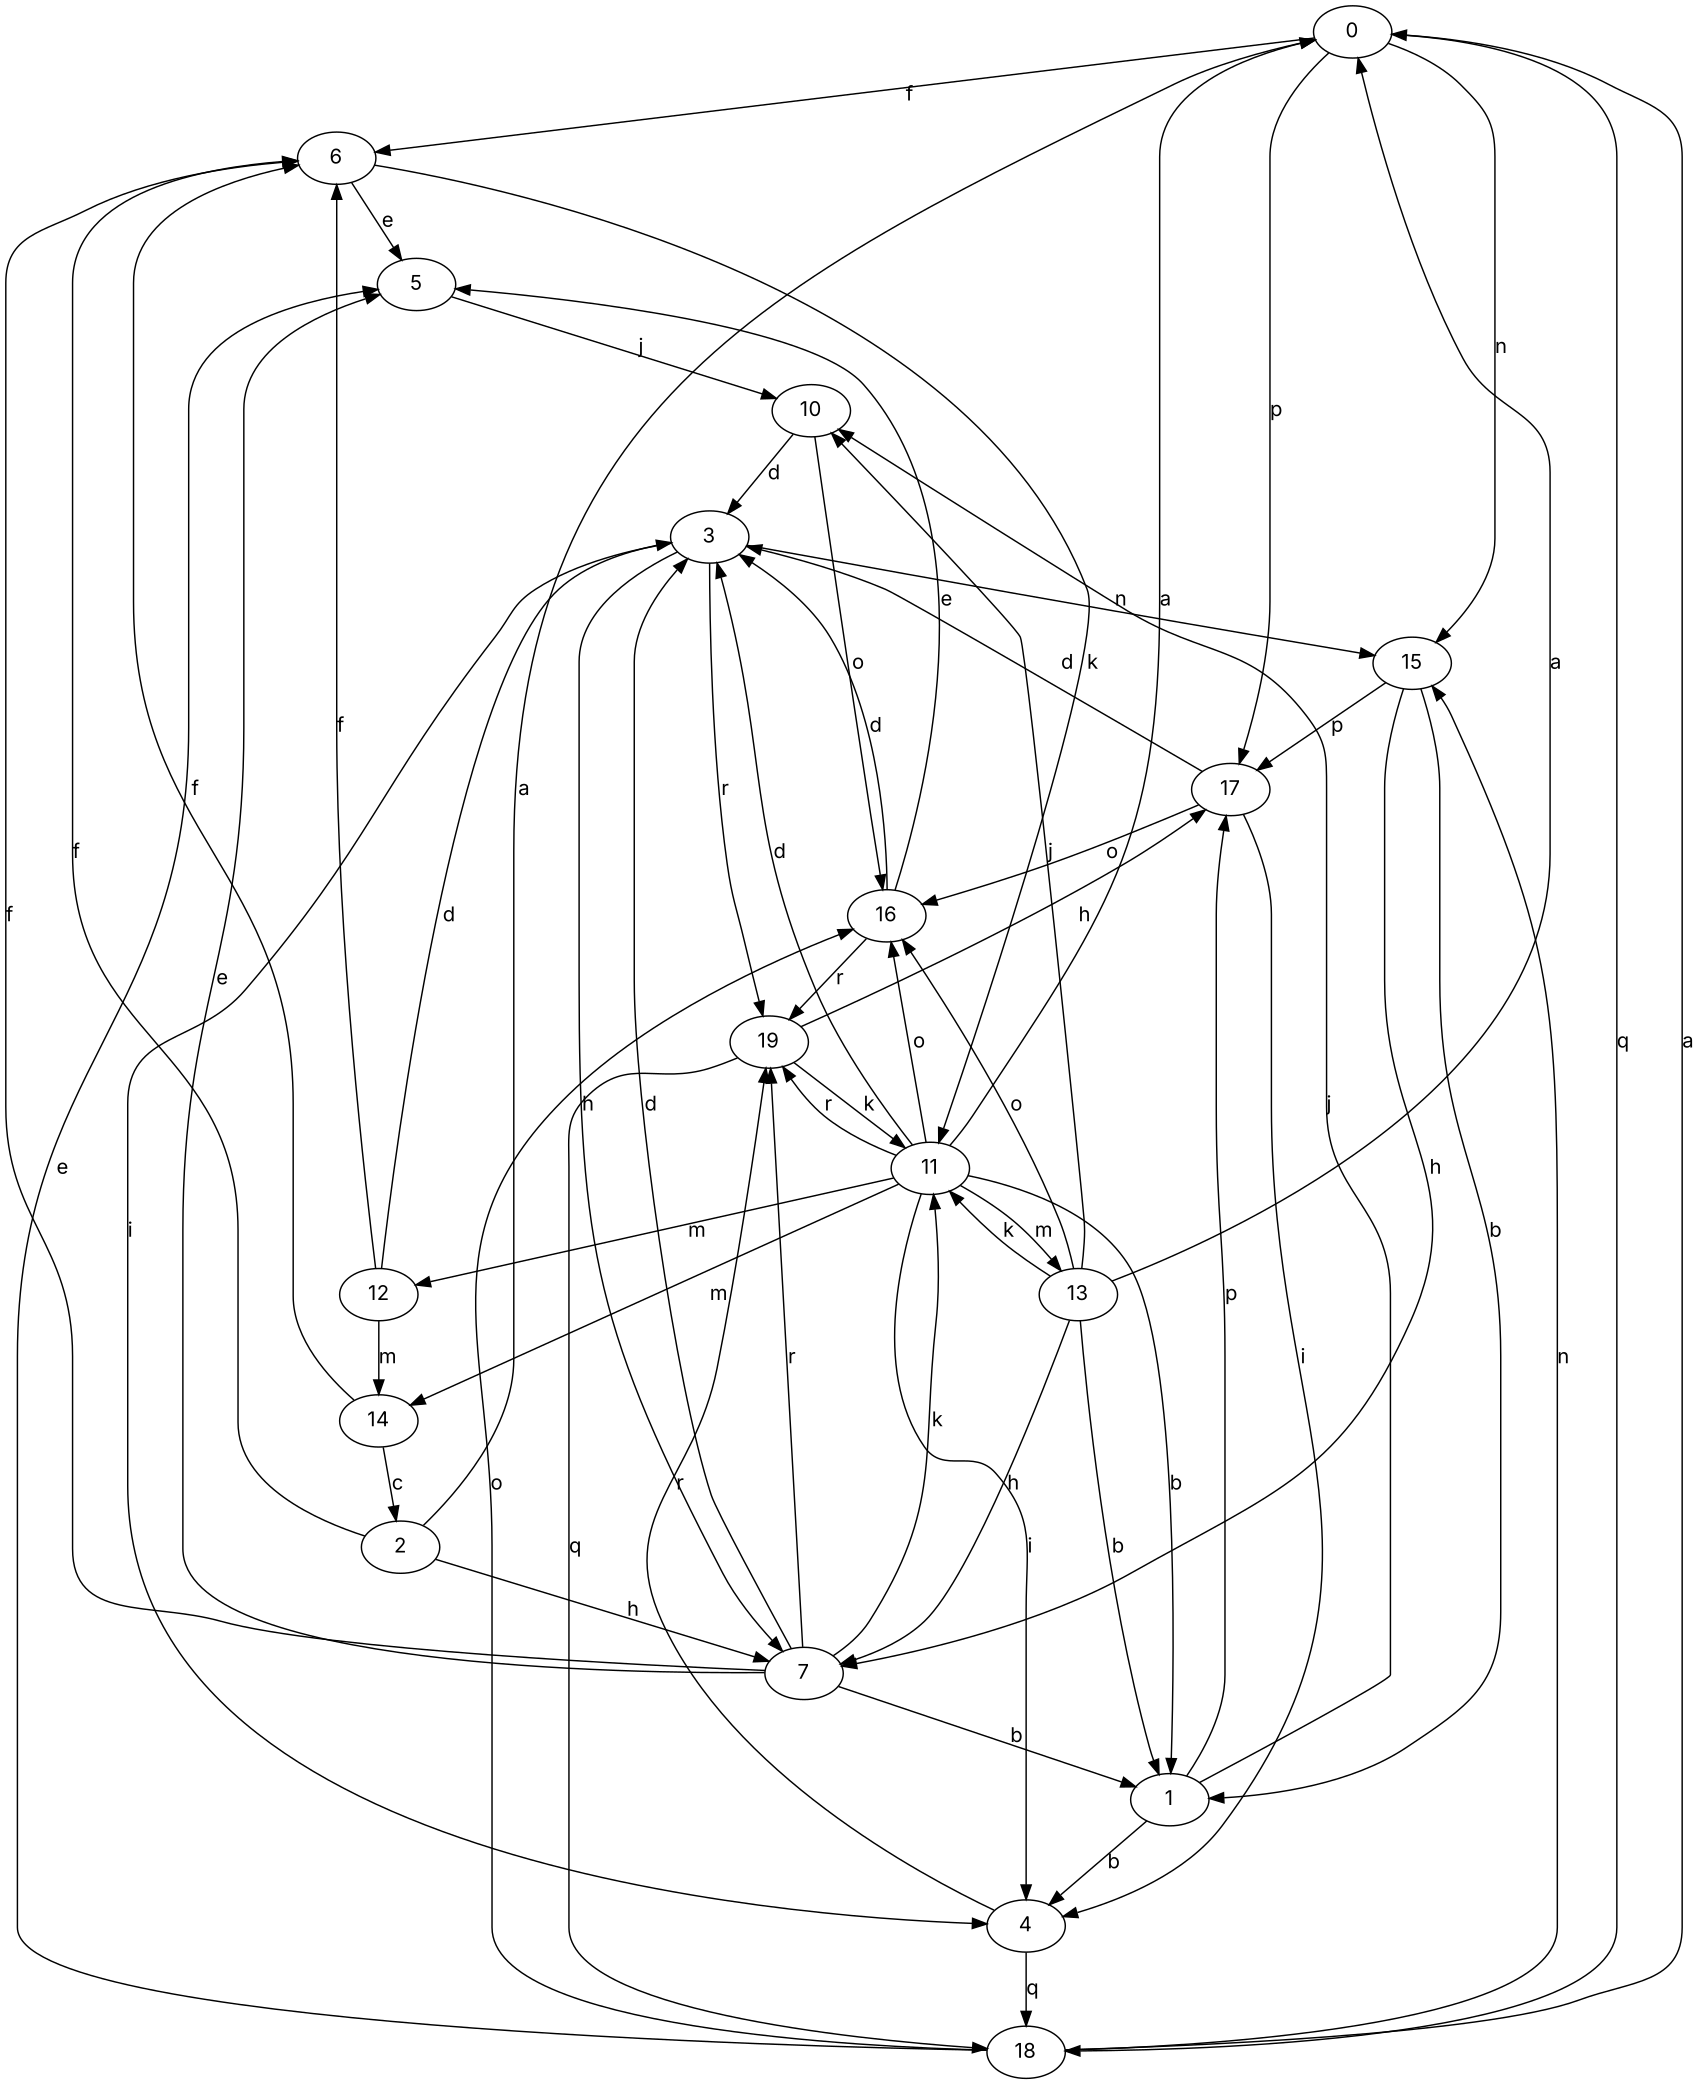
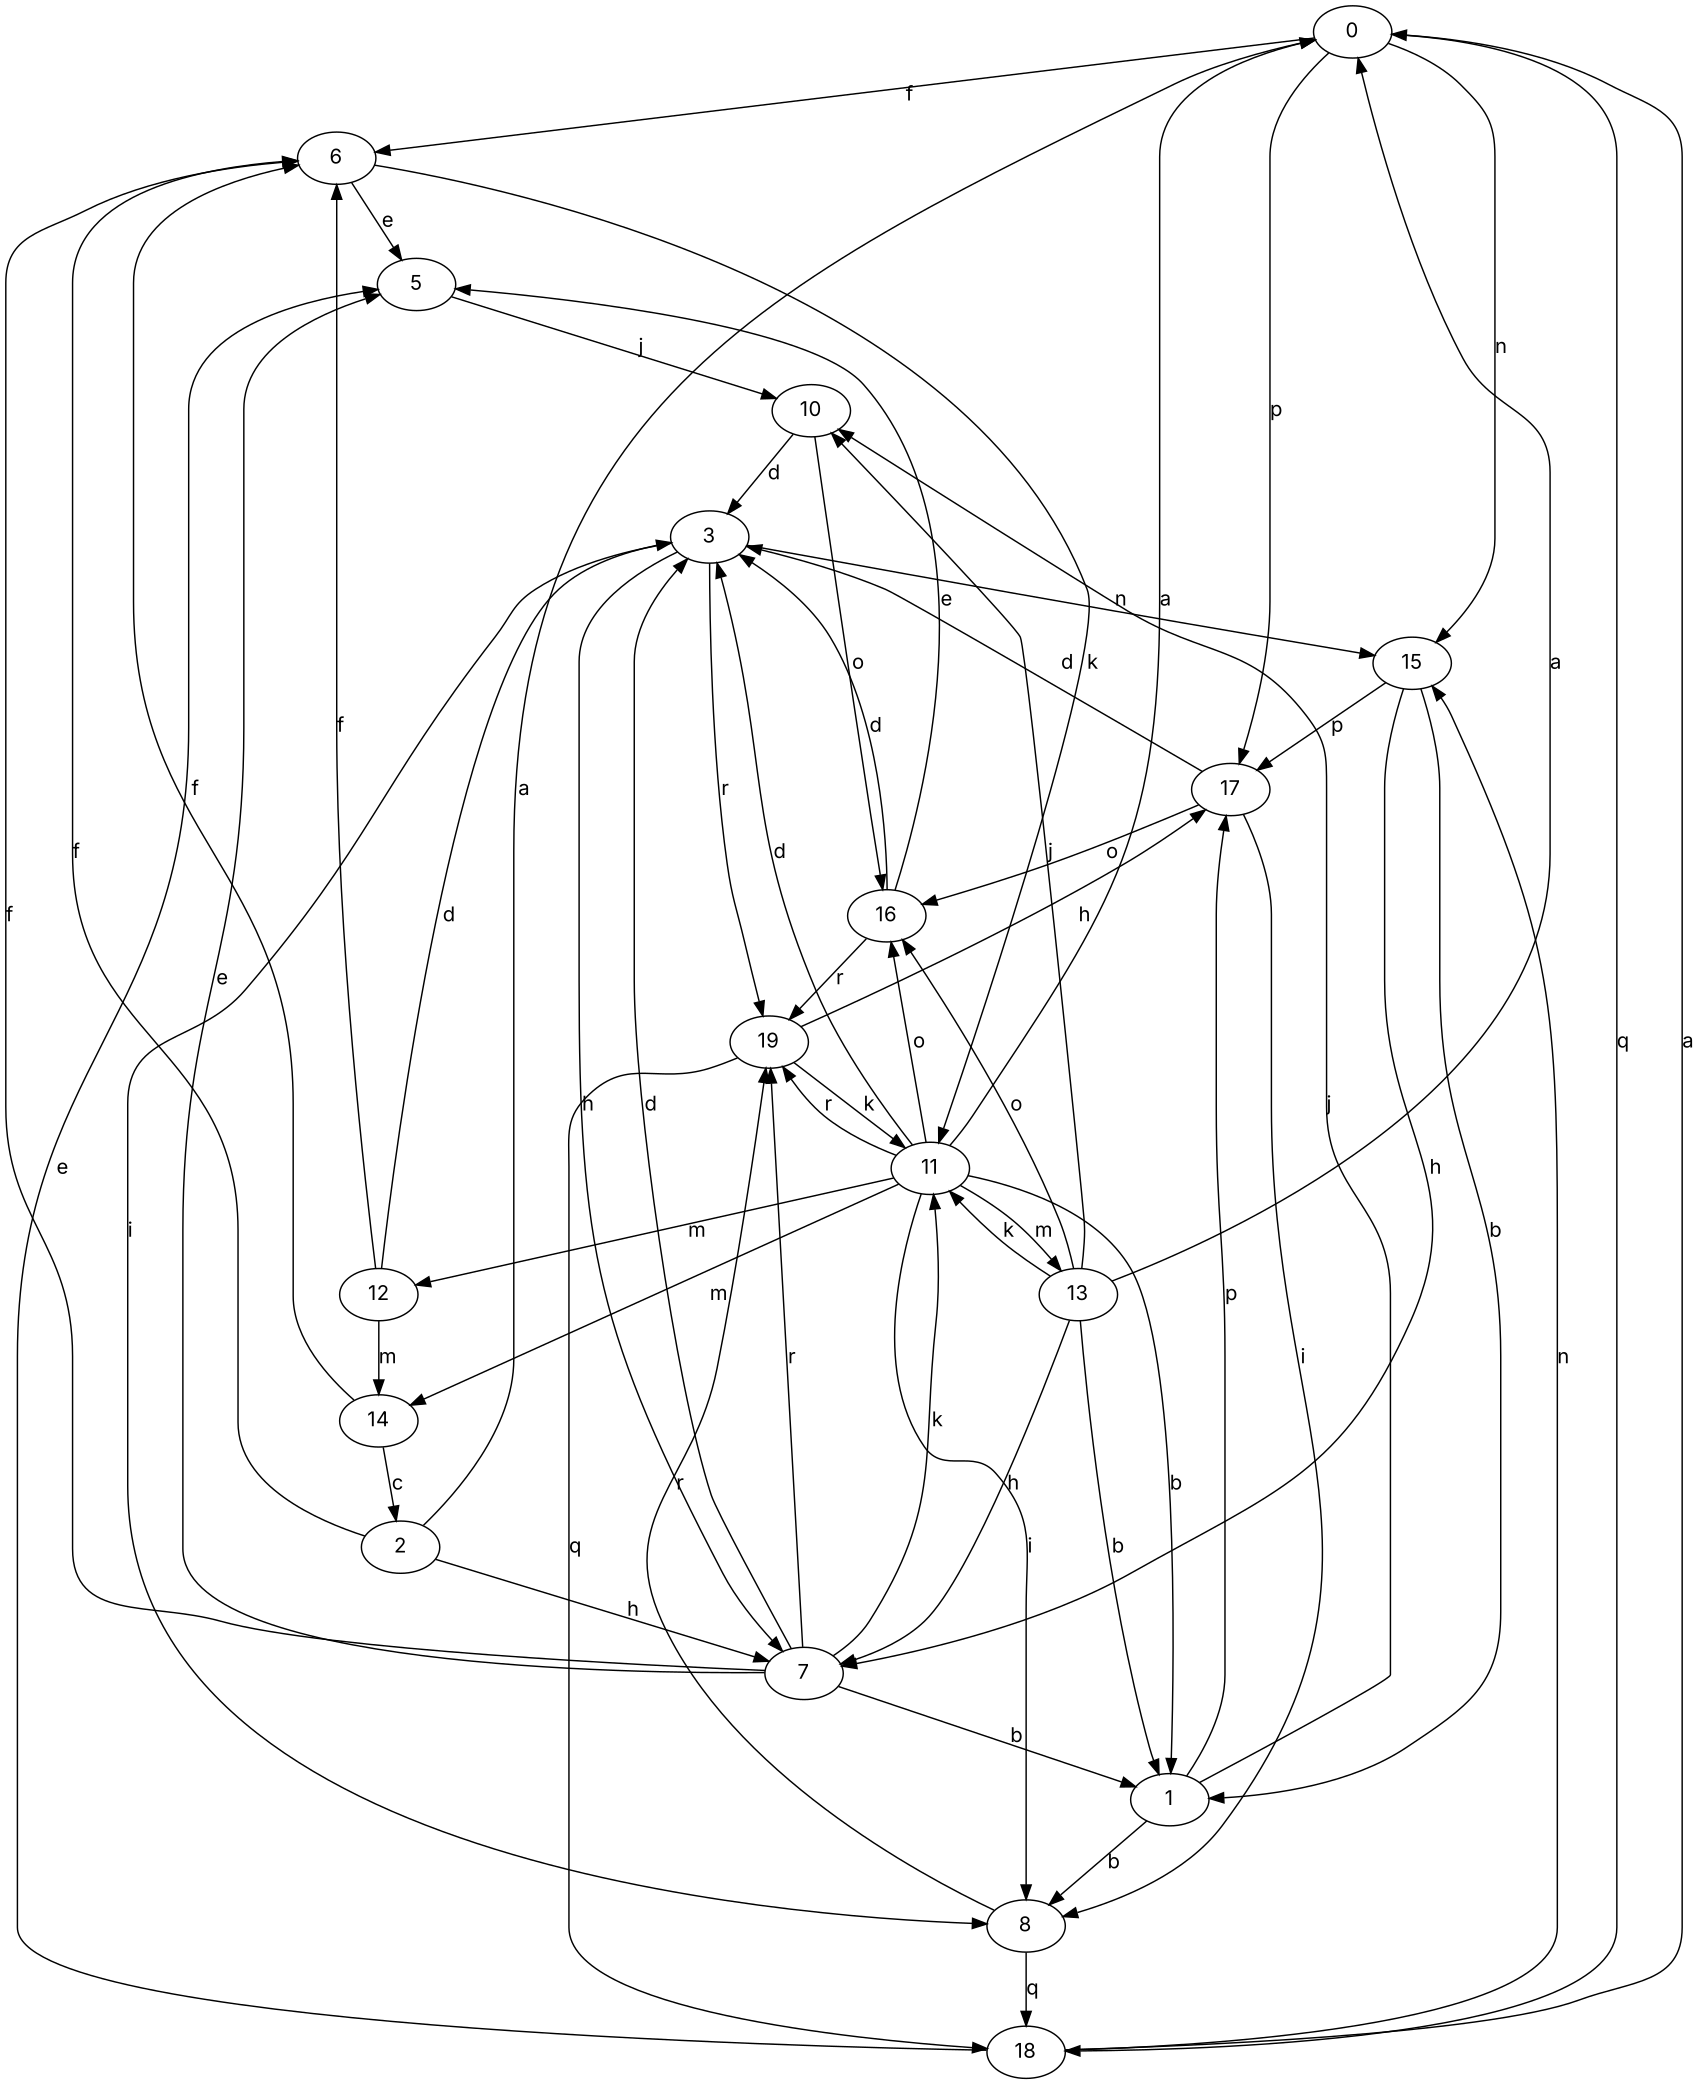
edge "18" -> "16": removed, label "o"
node "4": label "4" -> "8"
